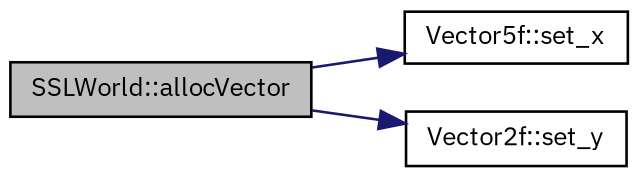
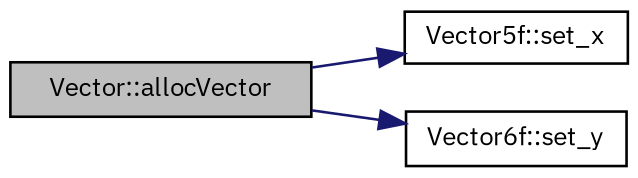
node "SSLWorld::allocVector": label "SSLWorld::allocVector" -> "Vector::allocVector"
node "Vector2f::set_y": label "Vector2f::set_y" -> "Vector6f::set_y"
